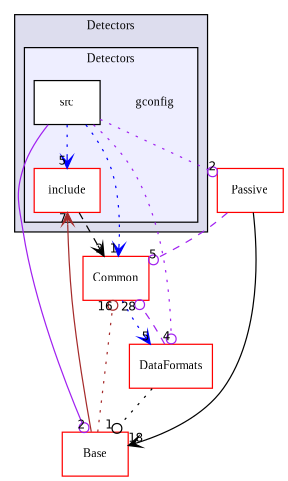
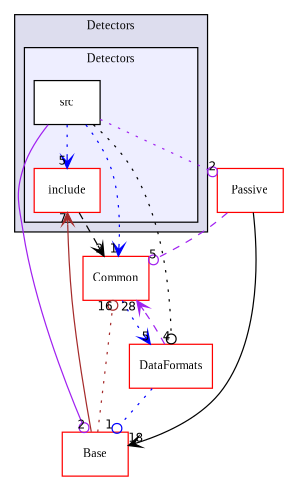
node "gconfig": removed
edge "src" -> "DataFormats": color purple -> black
edge "DataFormats" -> "Common": arrowhead odot -> vee
edge "DataFormats" -> "Base": color black -> blue
